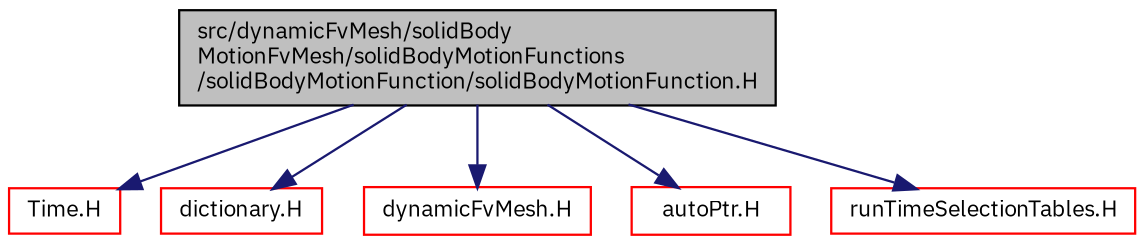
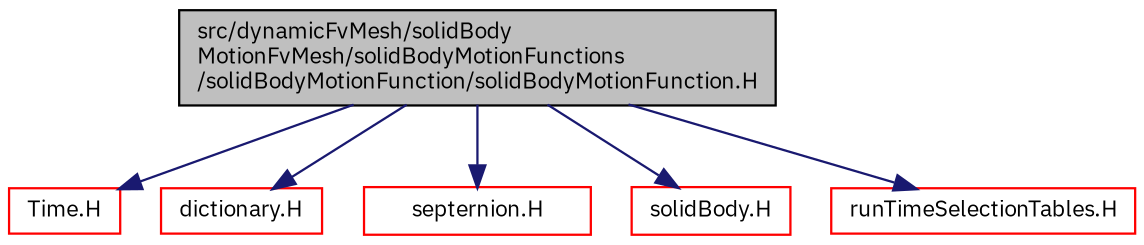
node "dynamicFvMesh.H": label "dynamicFvMesh.H" -> "septernion.H"
node "autoPtr.H": label "autoPtr.H" -> "solidBody.H"
